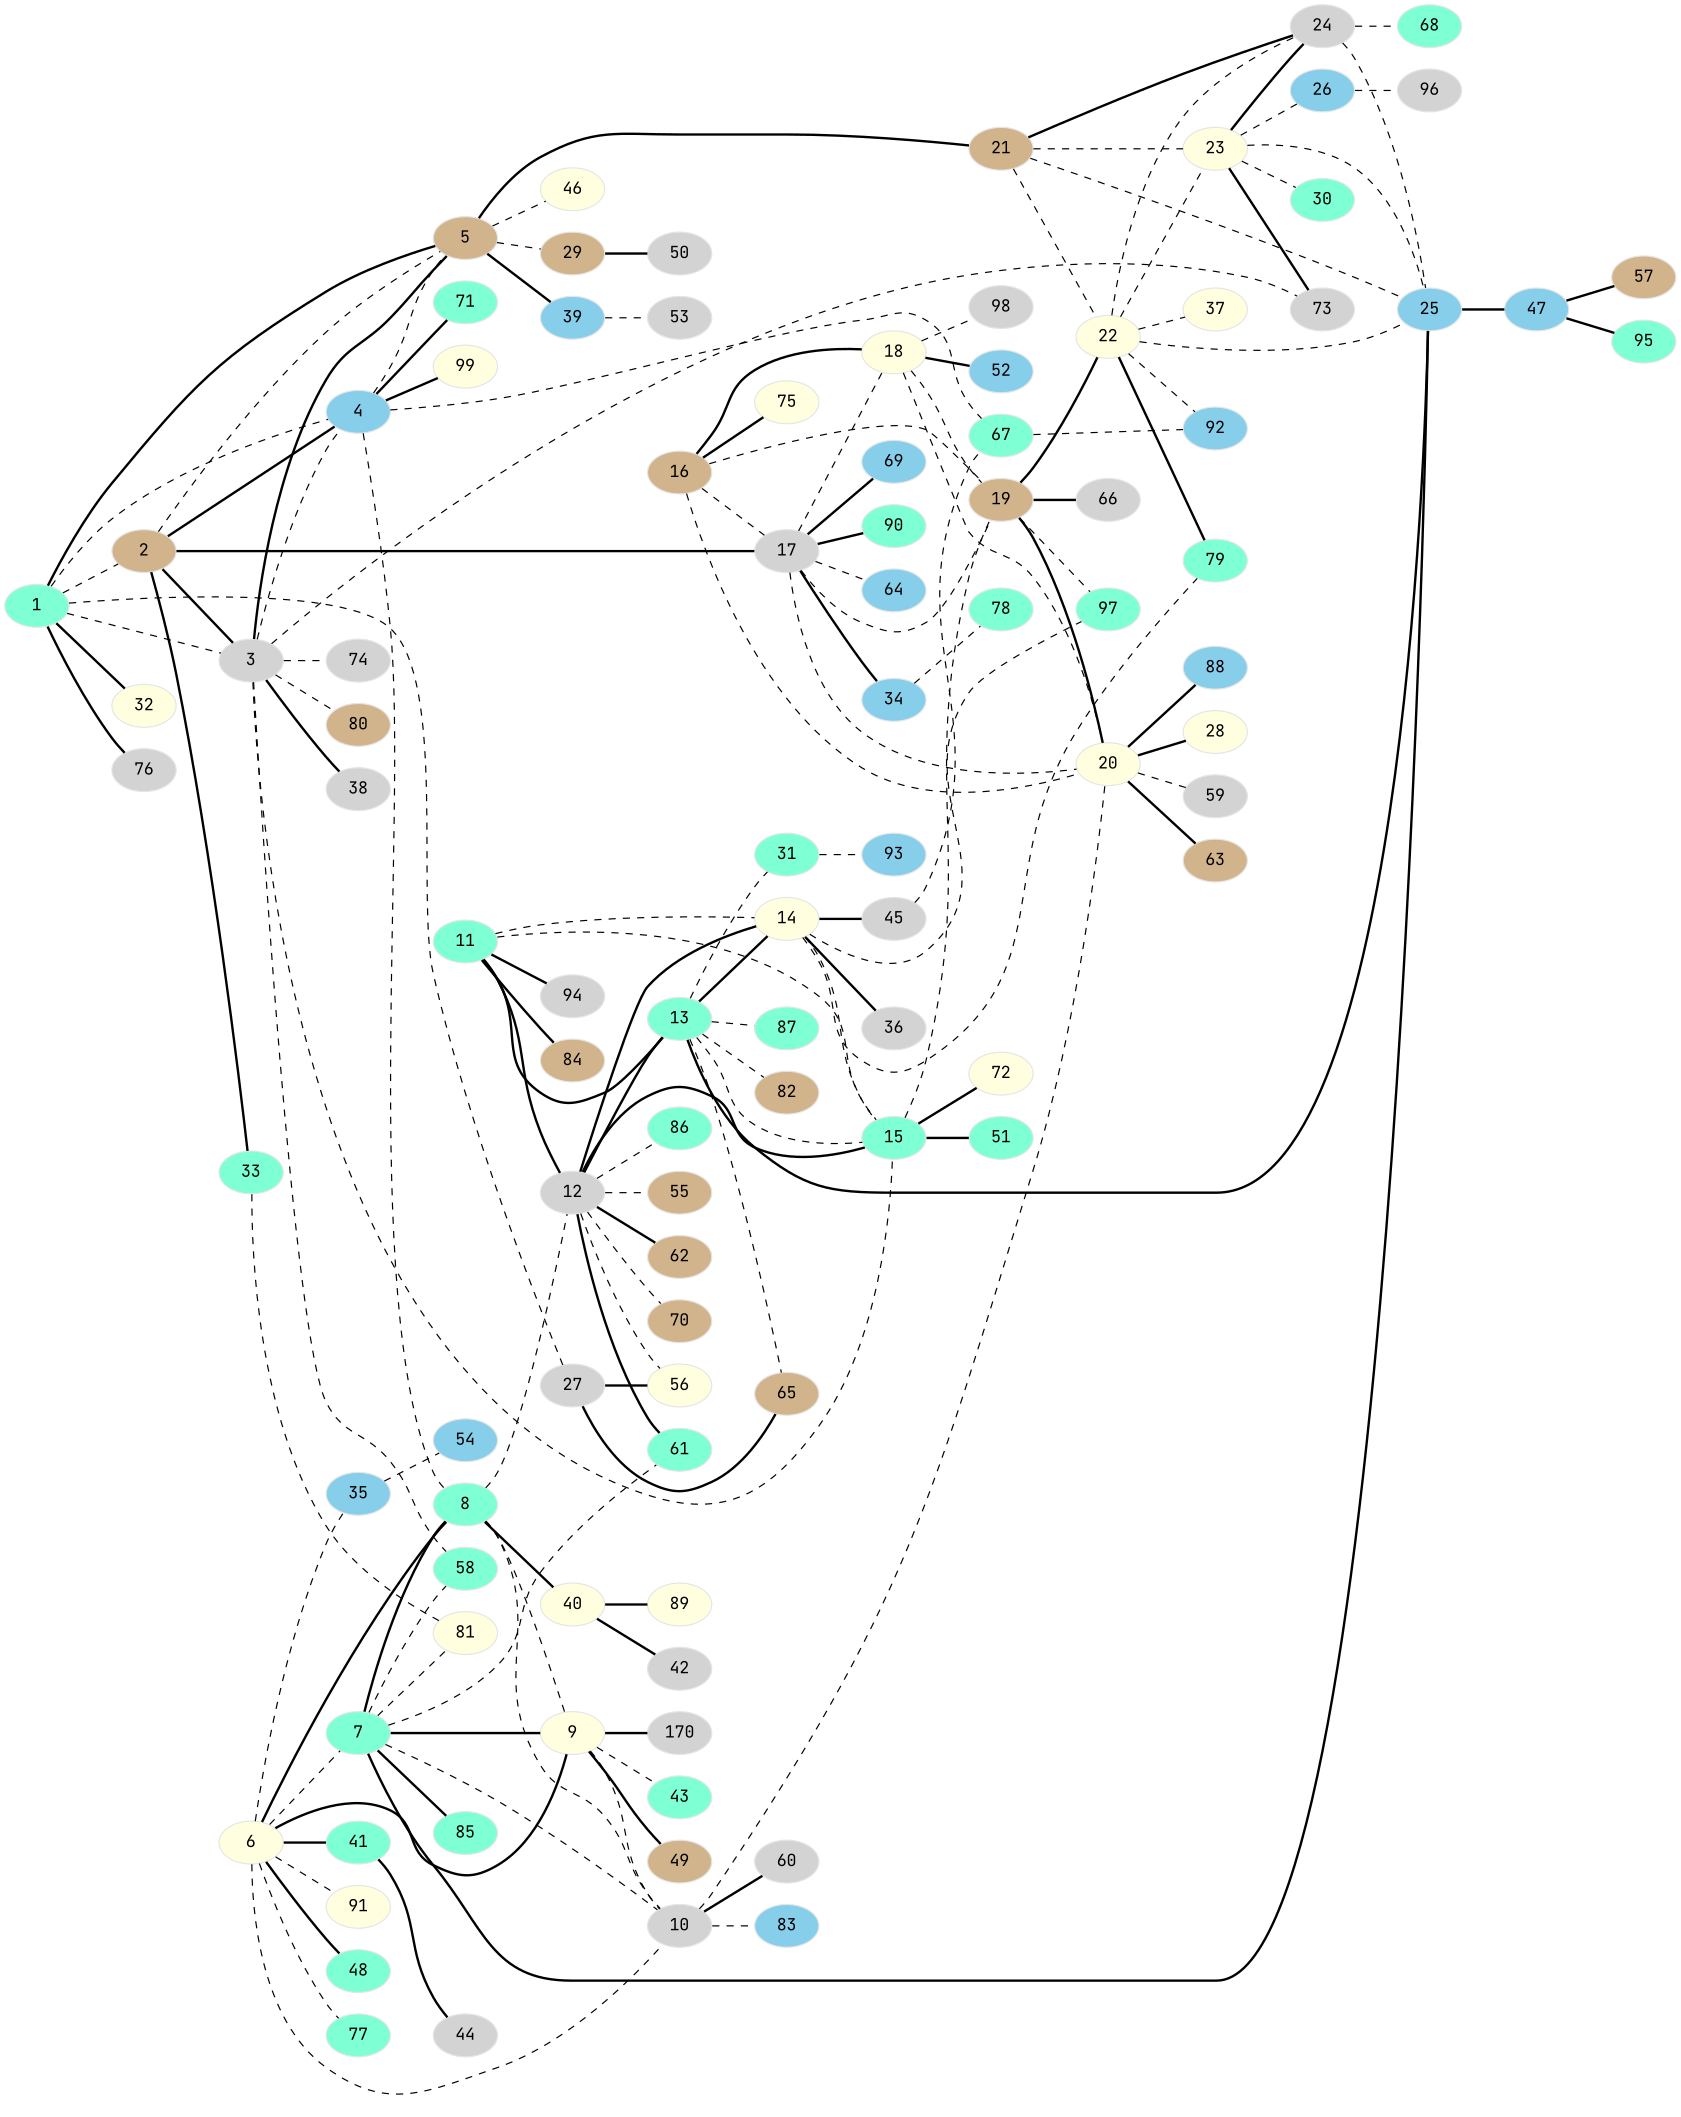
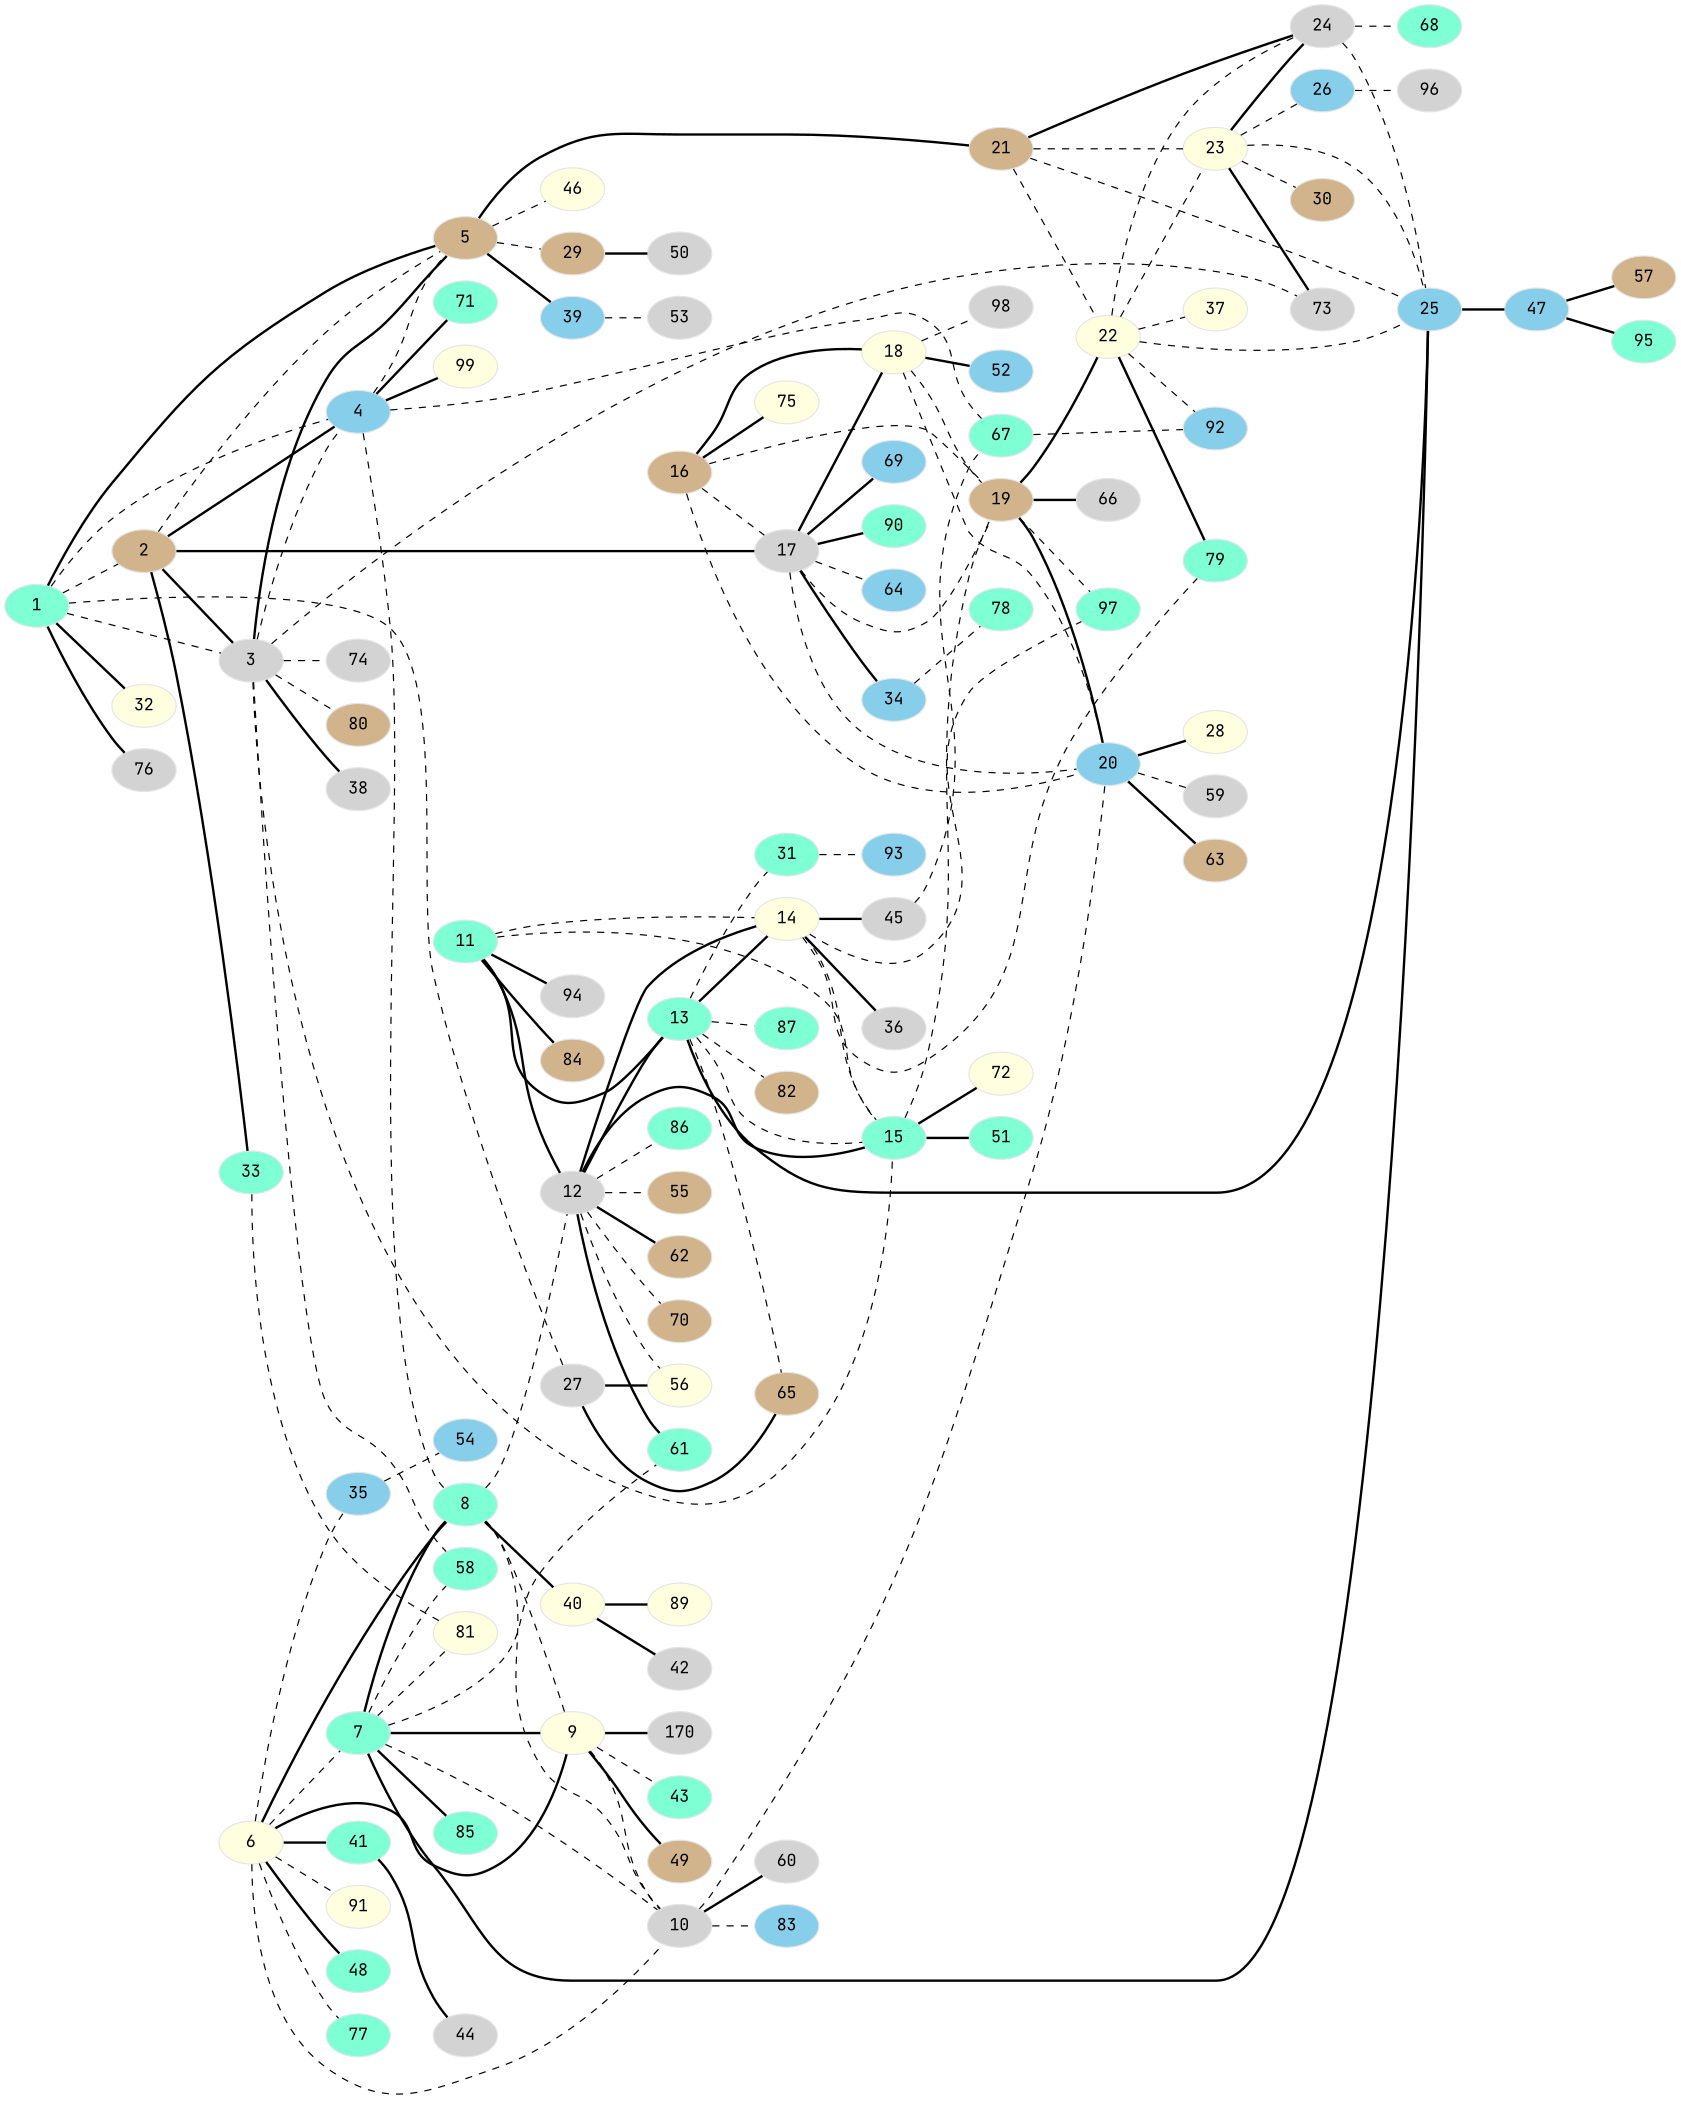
node "30": fillcolor aquamarine -> tan
edge "18" -- "17": style dashed -> bold
node "88": removed
node "20": fillcolor lightyellow -> skyblue
